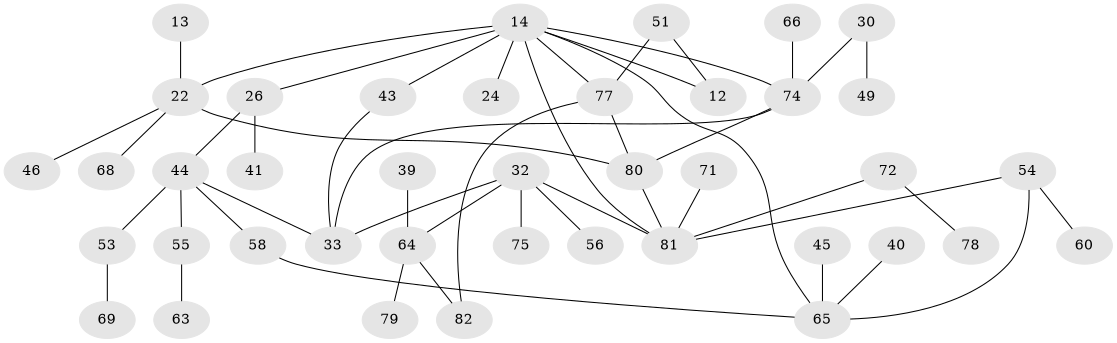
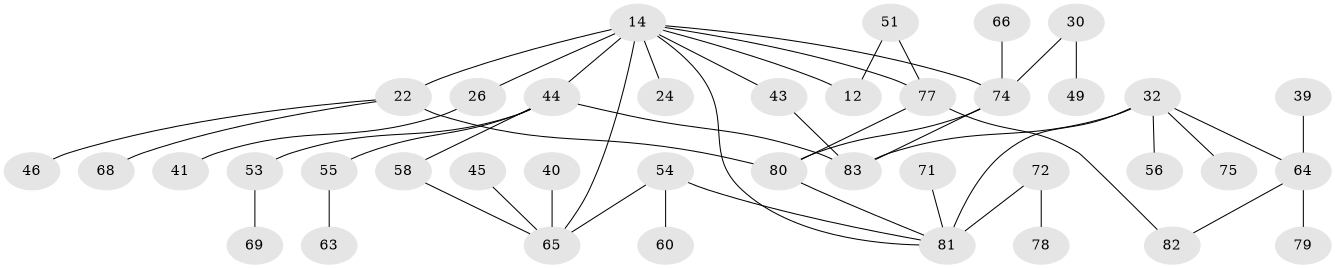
node "13": removed
edge "26" -- "44": now "14" -- "44"
node "33": label "33" -> "83"
